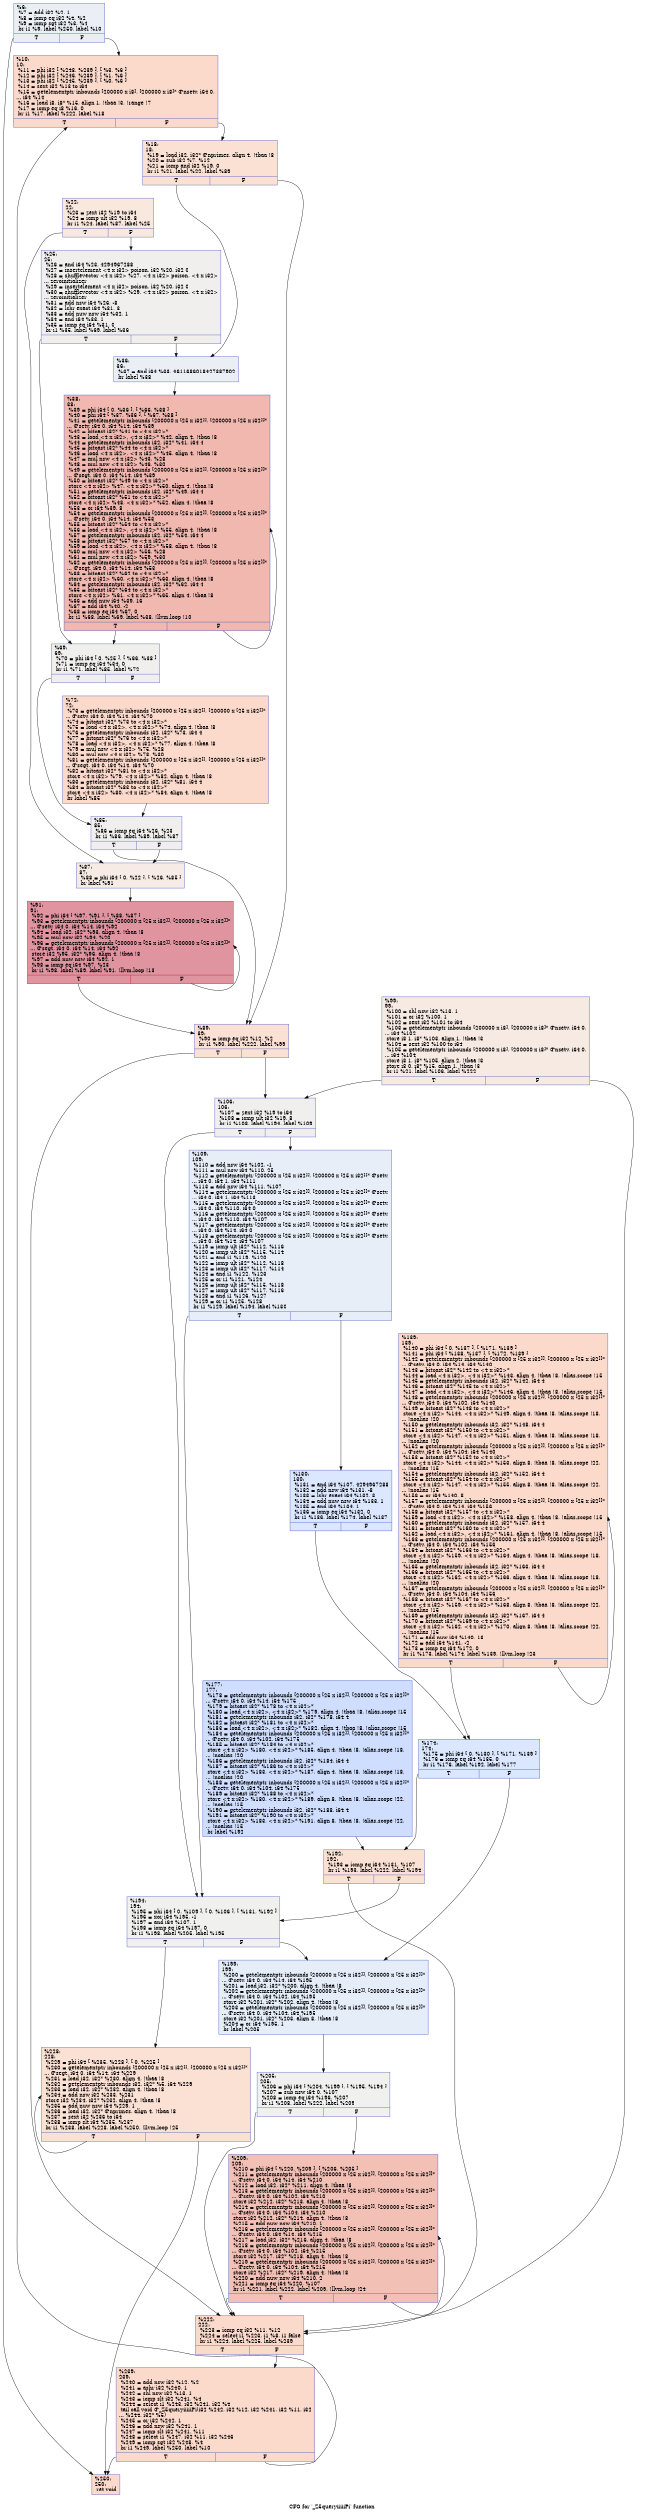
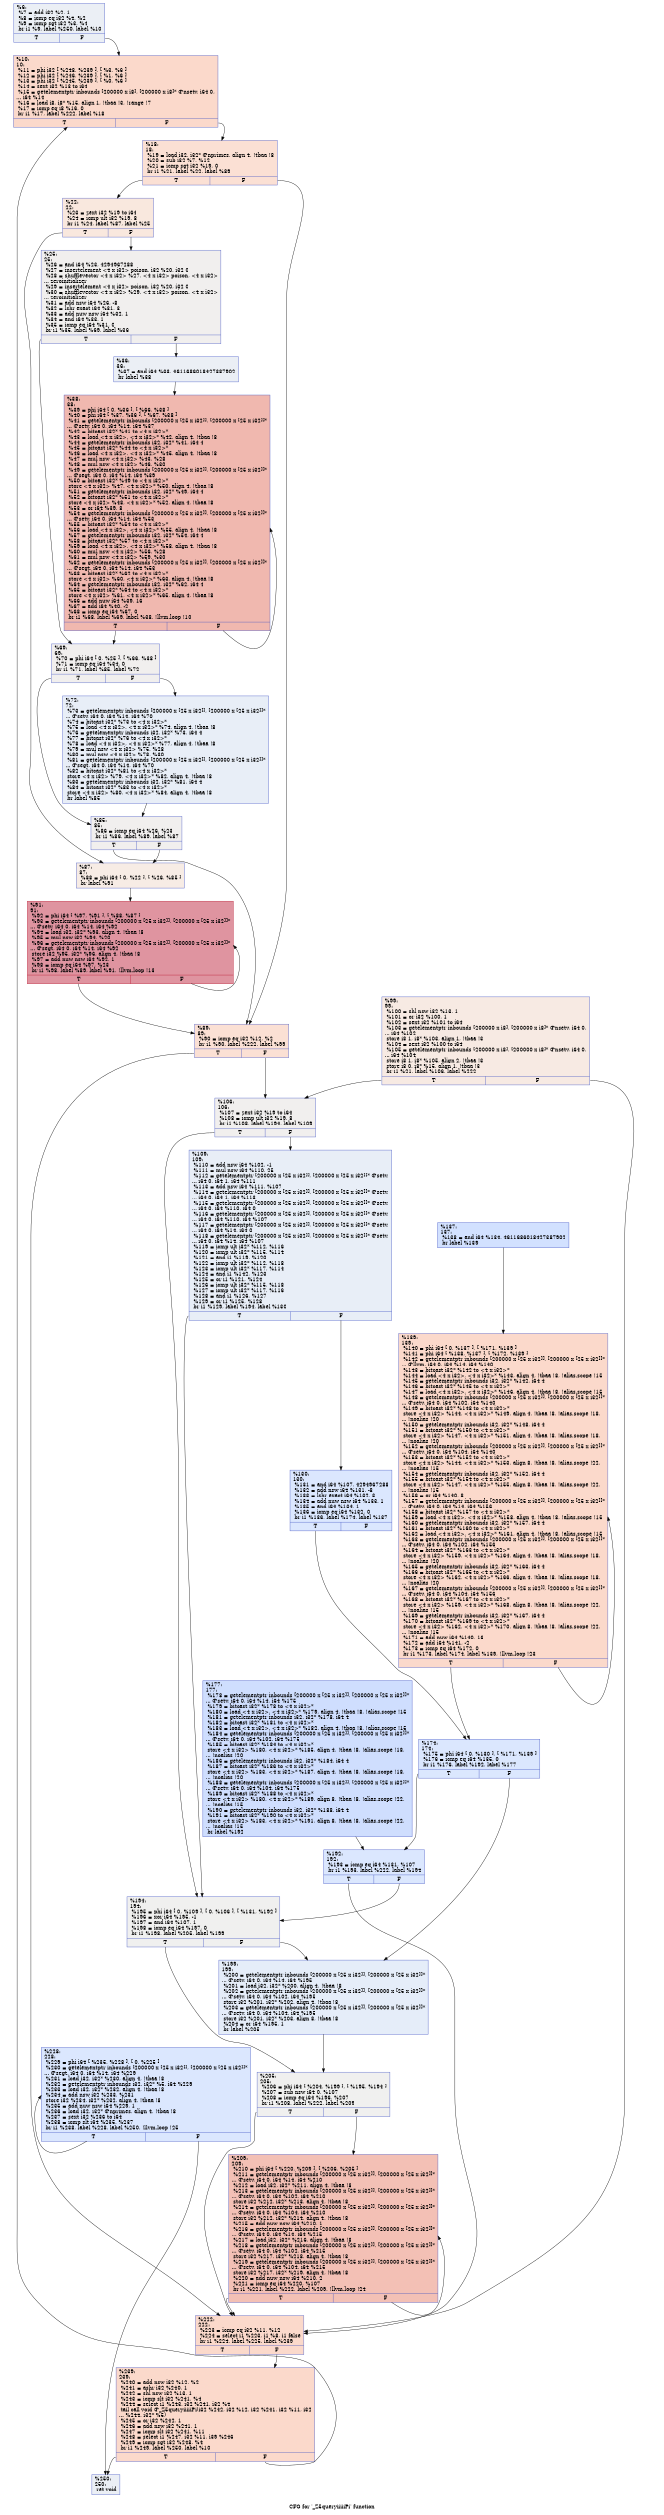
node "%18:": text "%21 = icmp and i32 %19, 0" -> "%21 = icmp sgt i32 %19, 0"
edge "%18:" -> "%36:": now "%18:" -> "%22:"
node "%38:": text "... @setv, i64 0, i64 %14, i64 %39" -> "... @setv, i64 0, i64 %14, i64 %37"
edge "%69:" -> "%72:": added
node "%72:": fillcolor #f7a88970 -> #cbd8ee70
node "%137:": added
edge "%6:" -> "%250:": removed
node "%109:": text "%124 = and i1 %122, %123" -> "%124 = and i1 %142, %123"
node "%139:": text "... @setv, i64 0, i64 %14, i64 %140" -> "... @llvm, i64 0, i64 %14, i64 %140"
node "%192:": fillcolor #f7b99e70 -> #aec9fc70
node "%194:": text "br i1 %198, label %205, label %195" -> "br i1 %198, label %205, label %199"
edge "%194:" -> "%228:": now "%194:" -> "%205:"
node "%228:": fillcolor #f7b99e70 -> #aec9fc70
node "%239:": text "%248 = select i1 %247, i32 %11, i32 %246" -> "%248 = select i1 %247, i32 %11, i39 %246"
node "%250:": fillcolor #f7a88970 -> #d1dae970
